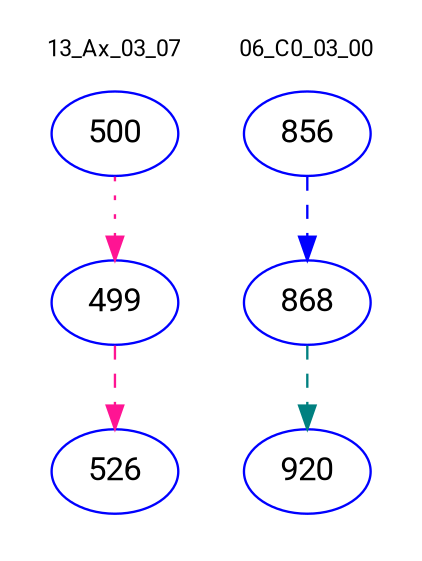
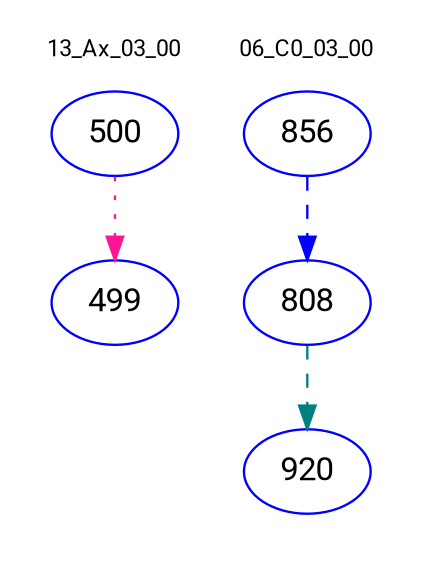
cluster "13_Ax_03_07": label "13_Ax_03_07" -> "13_Ax_03_00"
node "868": label "868" -> "808"
node "526": removed
